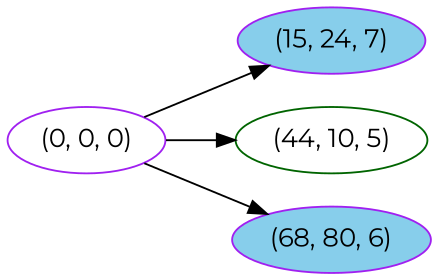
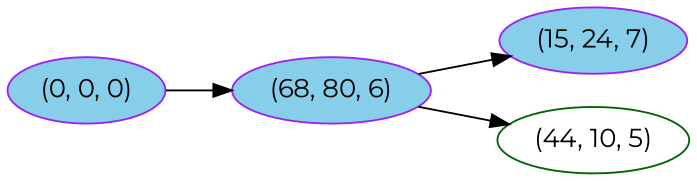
edge "(0, 0, 0)" -> "(15, 24, 7)": now "(68, 80, 6)" -> "(15, 24, 7)"
node "(0, 0, 0)": fillcolor white -> skyblue
edge "(0, 0, 0)" -> "(44, 10, 5)": now "(68, 80, 6)" -> "(44, 10, 5)"
